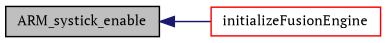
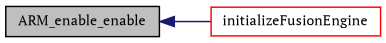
node "ARM_systick_enable": label "ARM_systick_enable" -> "ARM_enable_enable"
